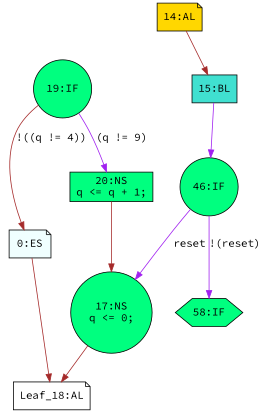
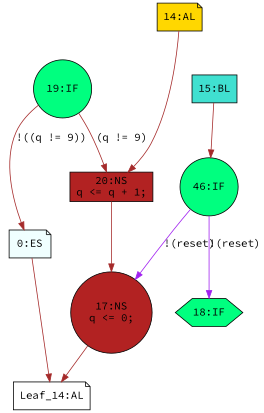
edge "14:AL" -> "15:BL": now "14:AL" -> "20:NS q <= q + 1;"
edge "15:BL" -> "46:IF": color purple -> brown
edge "19:IF" -> "0:ES": label "!((q != 4))" -> "!((q != 9))"
edge "19:IF" -> "20:NS q <= q + 1;": color purple -> brown
node "20:NS q <= q + 1;": fillcolor springgreen -> firebrick
edge "46:IF" -> "17:NS q <= 0;": label "reset" -> "!(reset)"
node "17:NS q <= 0;": fillcolor springgreen -> firebrick
node "58:IF": label "58:IF" -> "18:IF"
node "Leaf_18:AL": label "Leaf_18:AL" -> "Leaf_14:AL"
